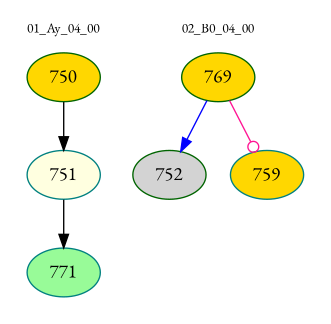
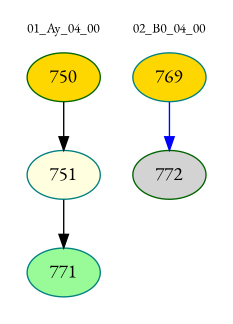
node "769": color darkgreen -> teal
node "752": label "752" -> "772"
node "759": removed
